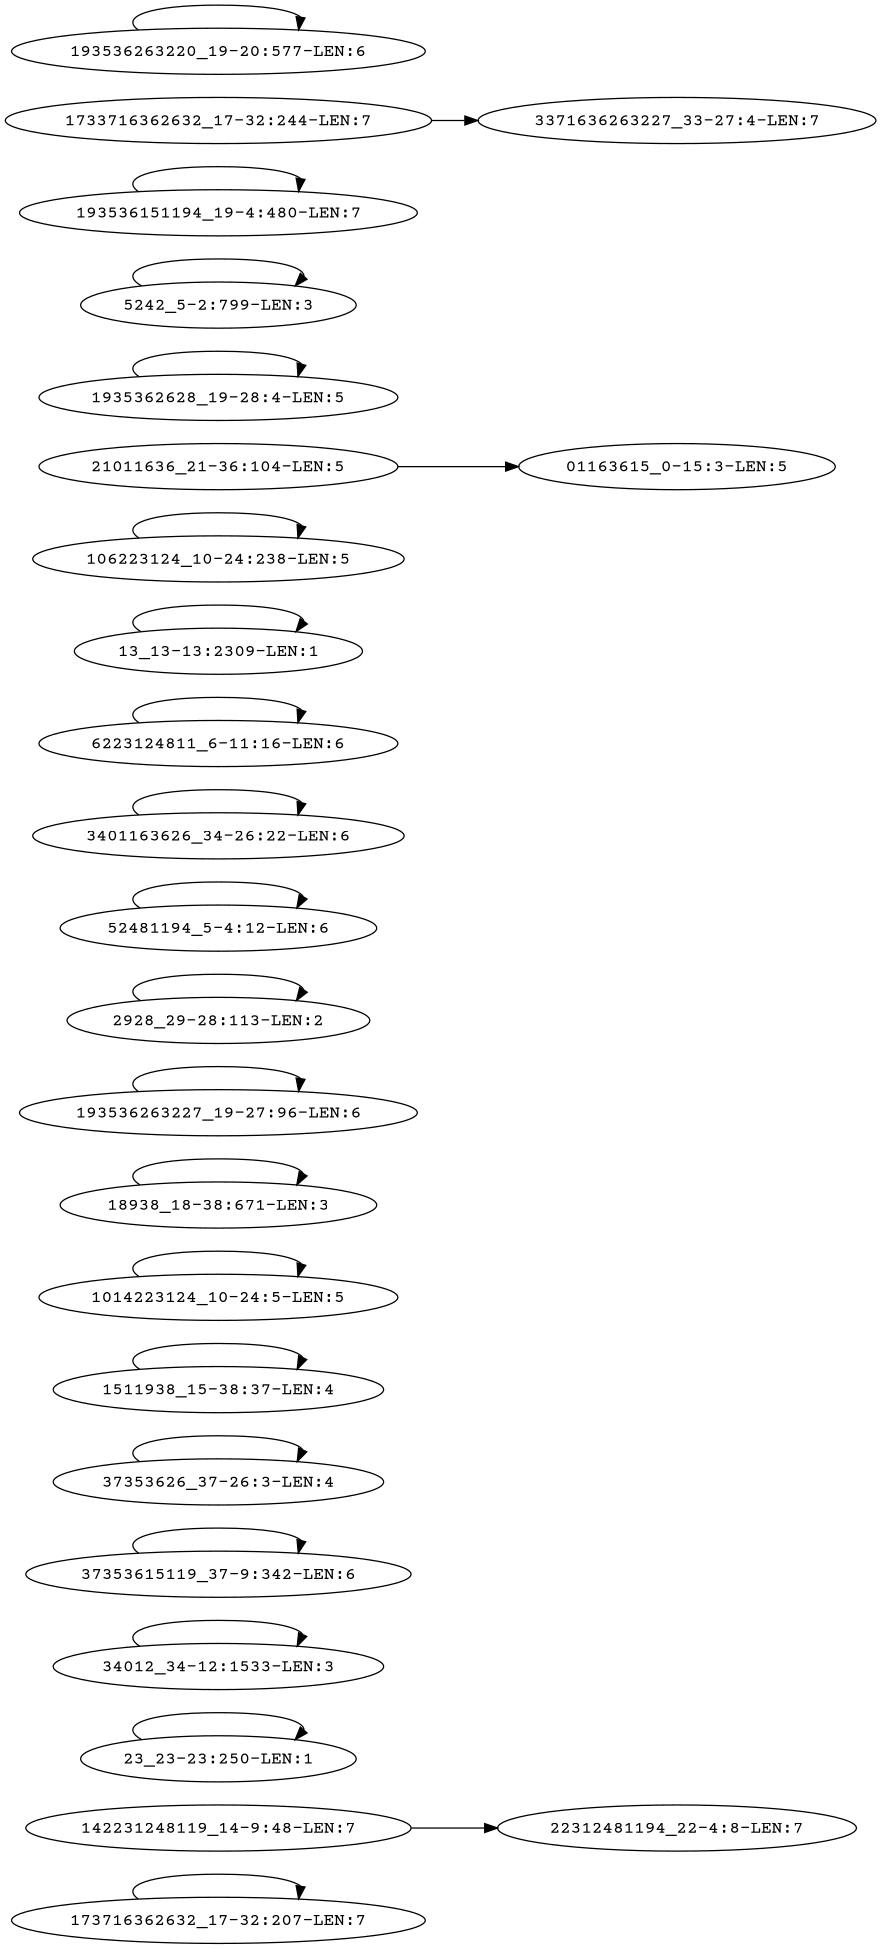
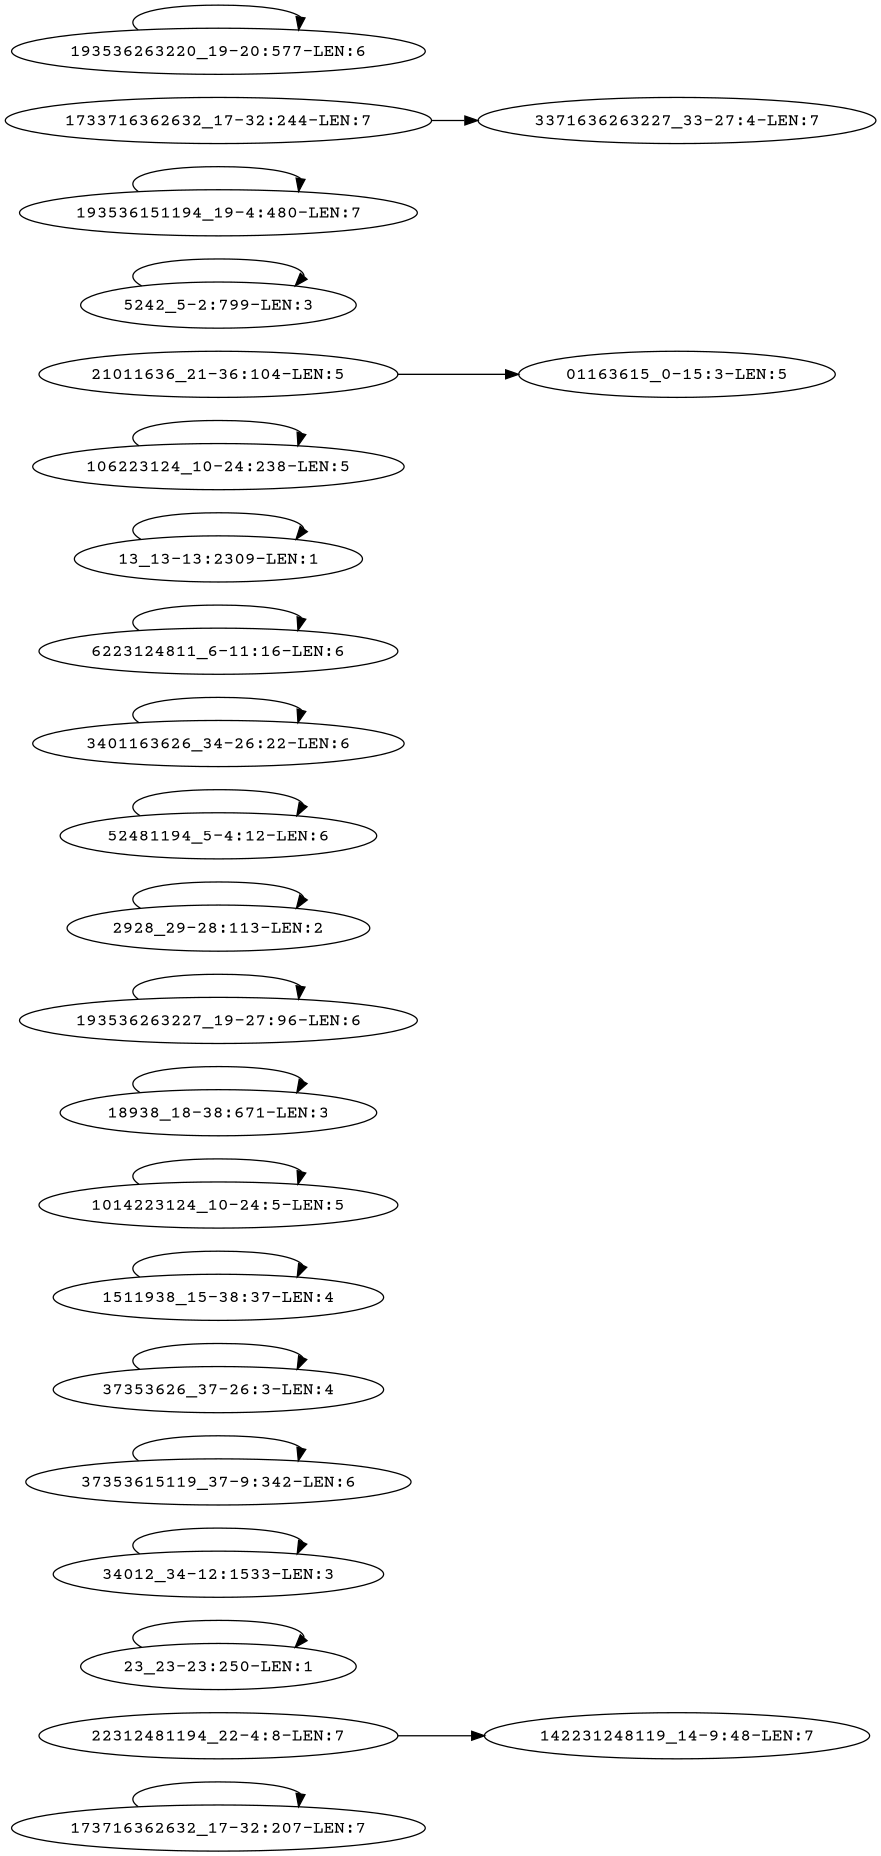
node "1935362628_19-28:4-LEN:5": removed
edge "142231248119_14-9:48-LEN:7" -> "22312481194_22-4:8-LEN:7": reversed
